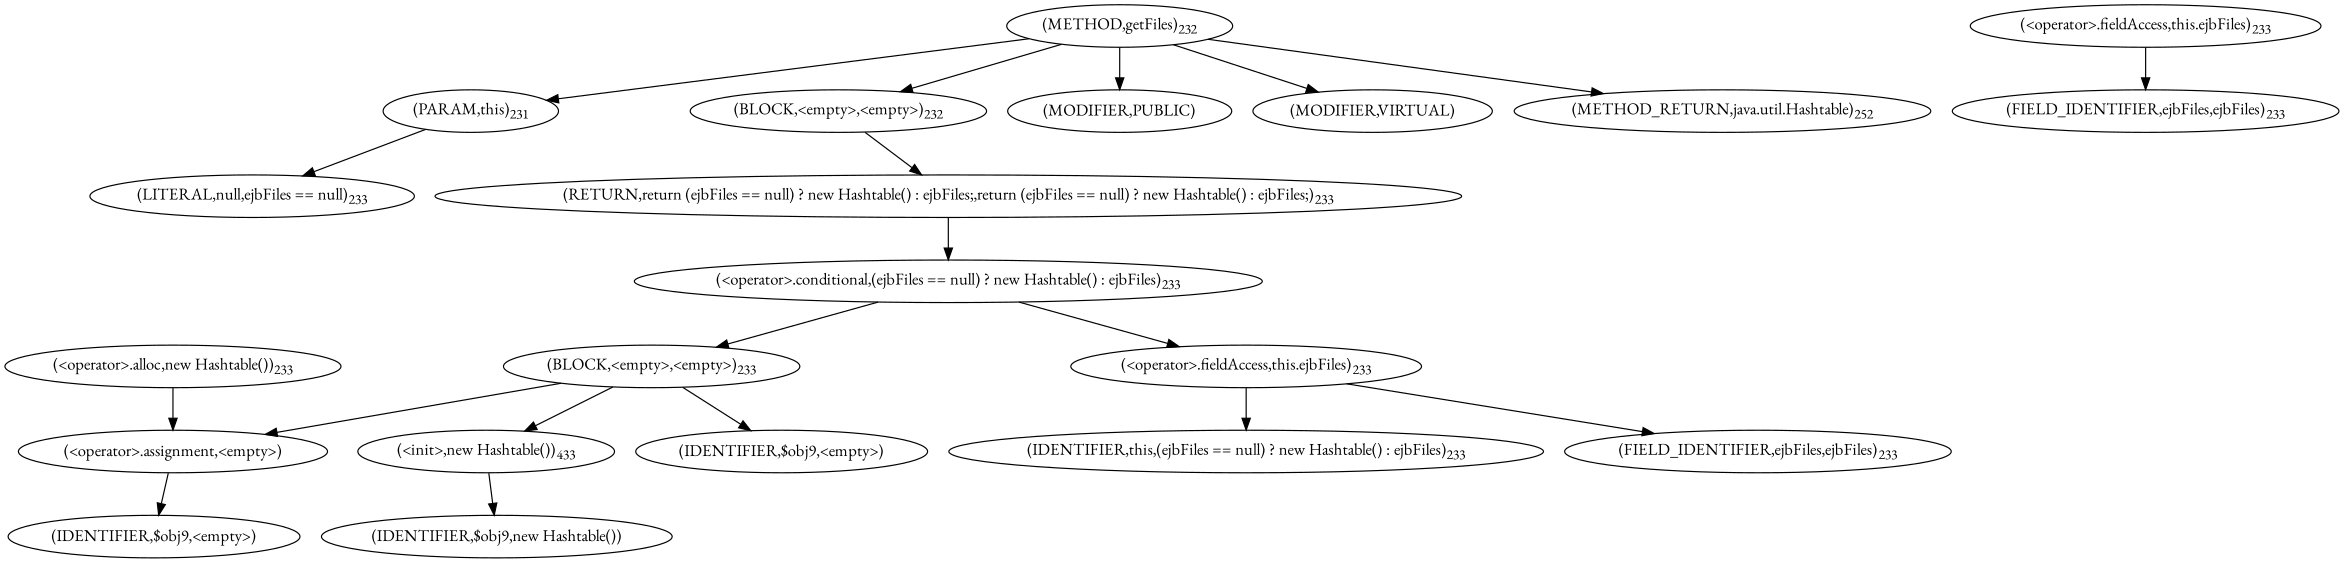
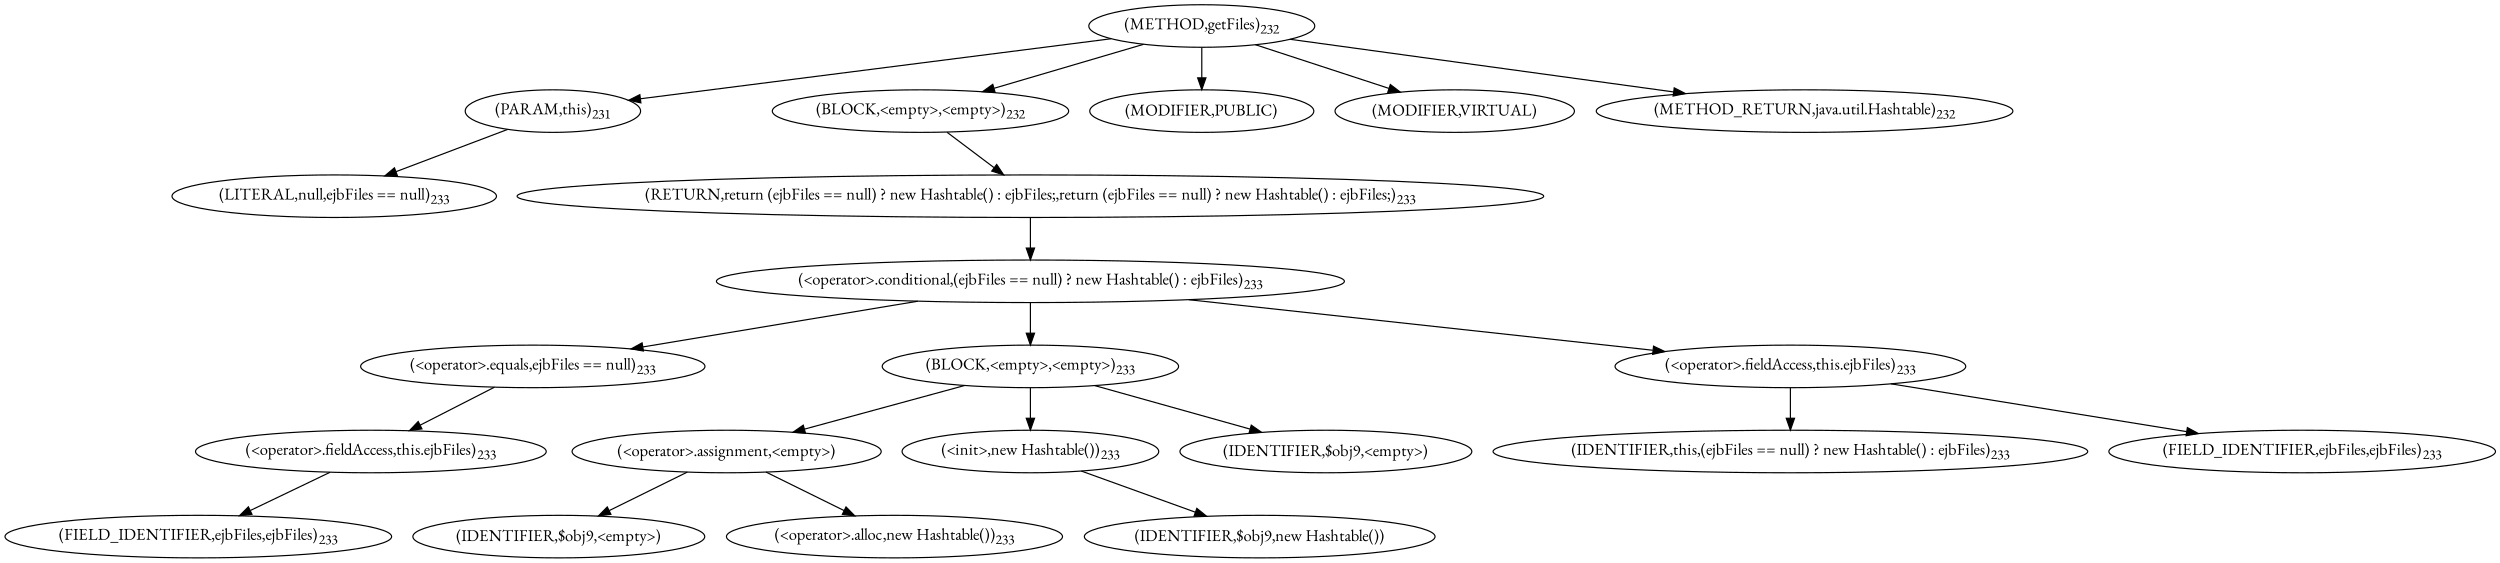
node "(METHOD_RETURN,java.util.Hashtable)": text "252" -> "232"
node "(<operator>.equals,ejbFiles == null)": added
edge "(<operator>.alloc,new Hashtable())" -> "(<operator>.assignment,<empty>)": reversed
node "(<init>,new Hashtable())": text "433" -> "233"
